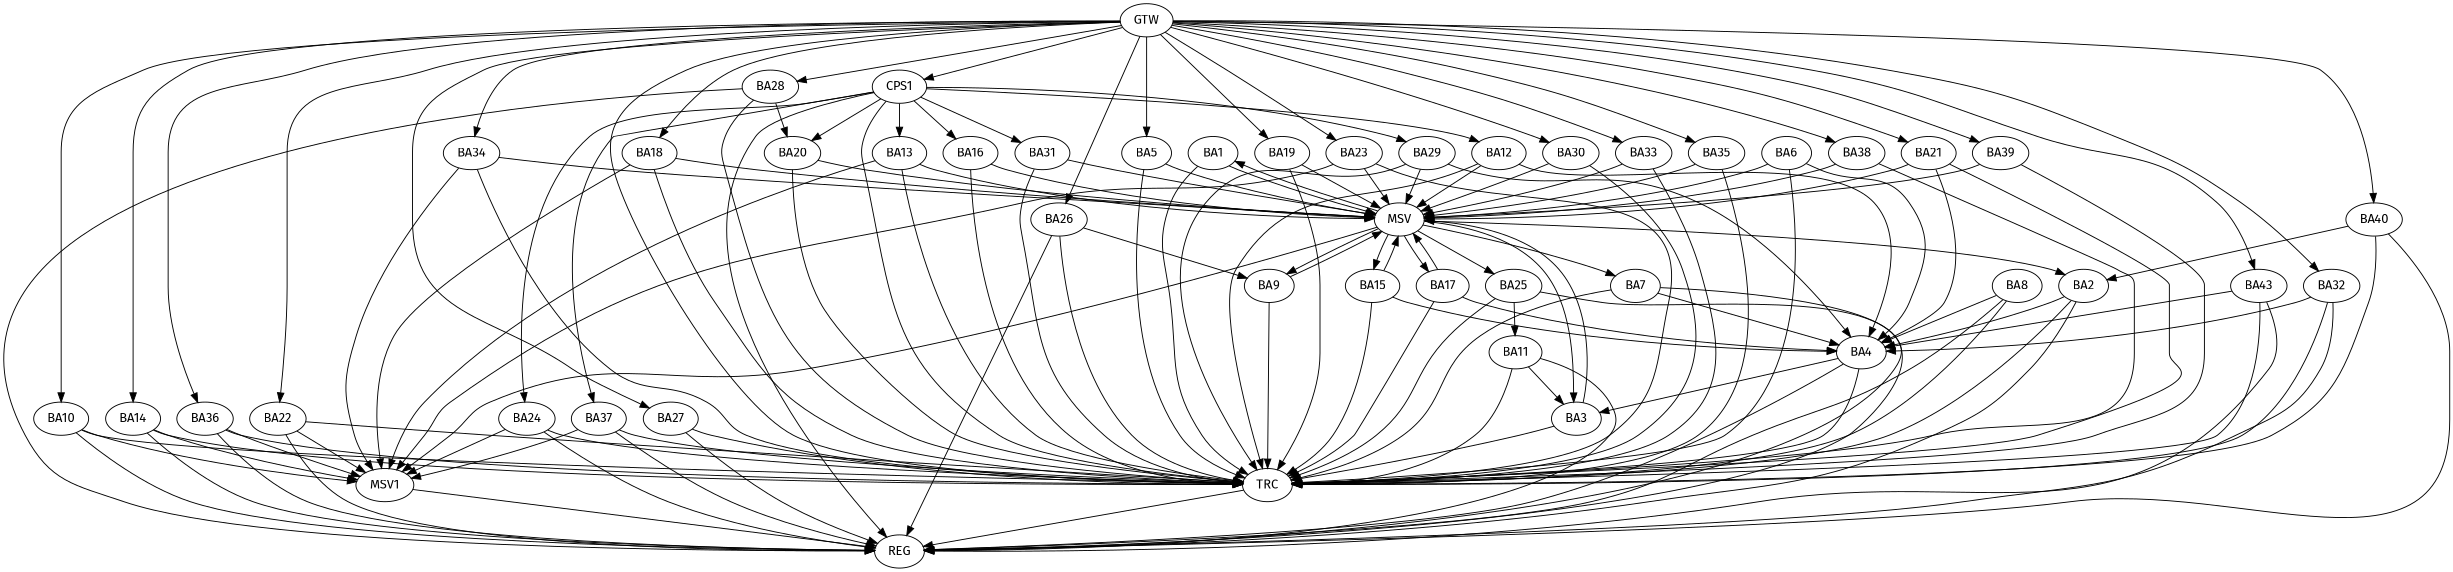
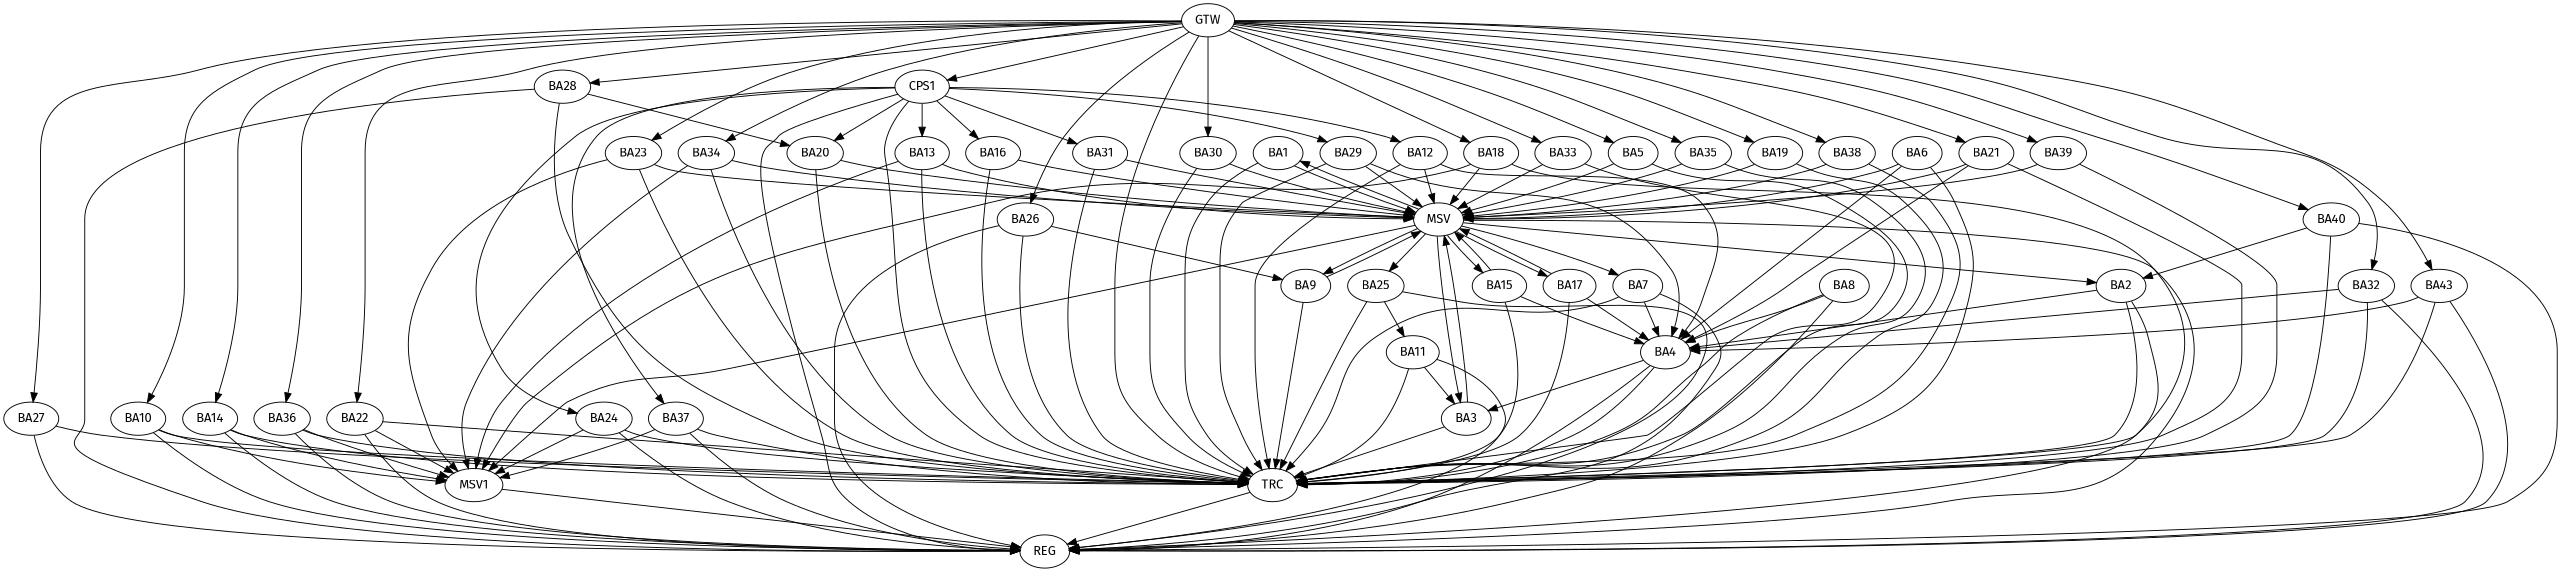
edge "MSV" -> "REG": added
